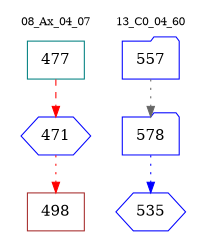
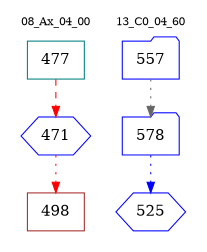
cluster "08_Ax_04_07": label "08_Ax_04_07" -> "08_Ax_04_00"
node "535": label "535" -> "525"
